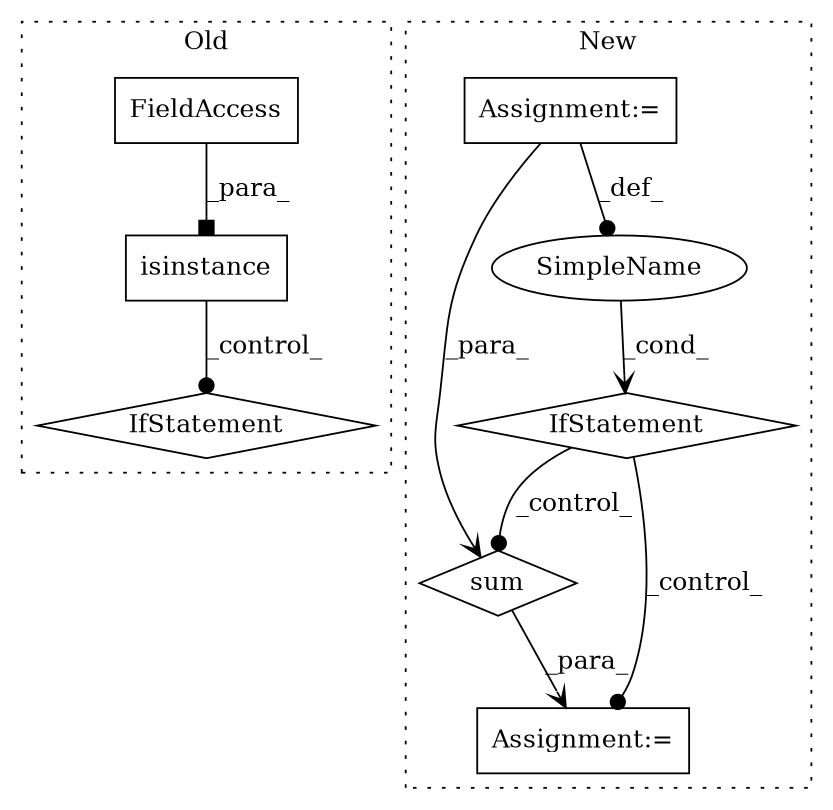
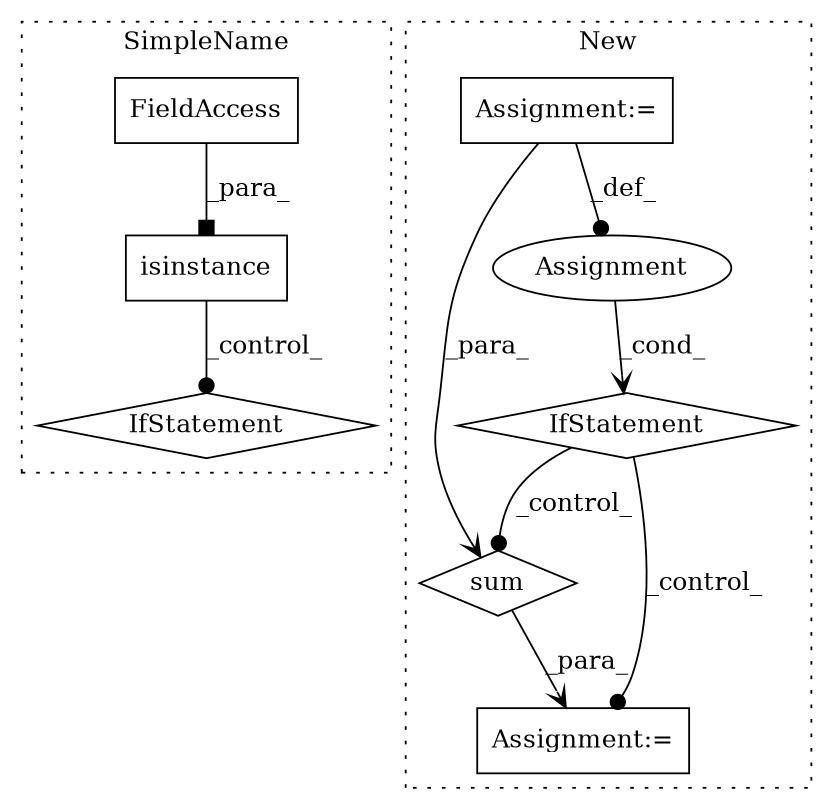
cluster "Old": label "Old" -> "SimpleName"
node "SimpleName": label "SimpleName" -> "Assignment"
